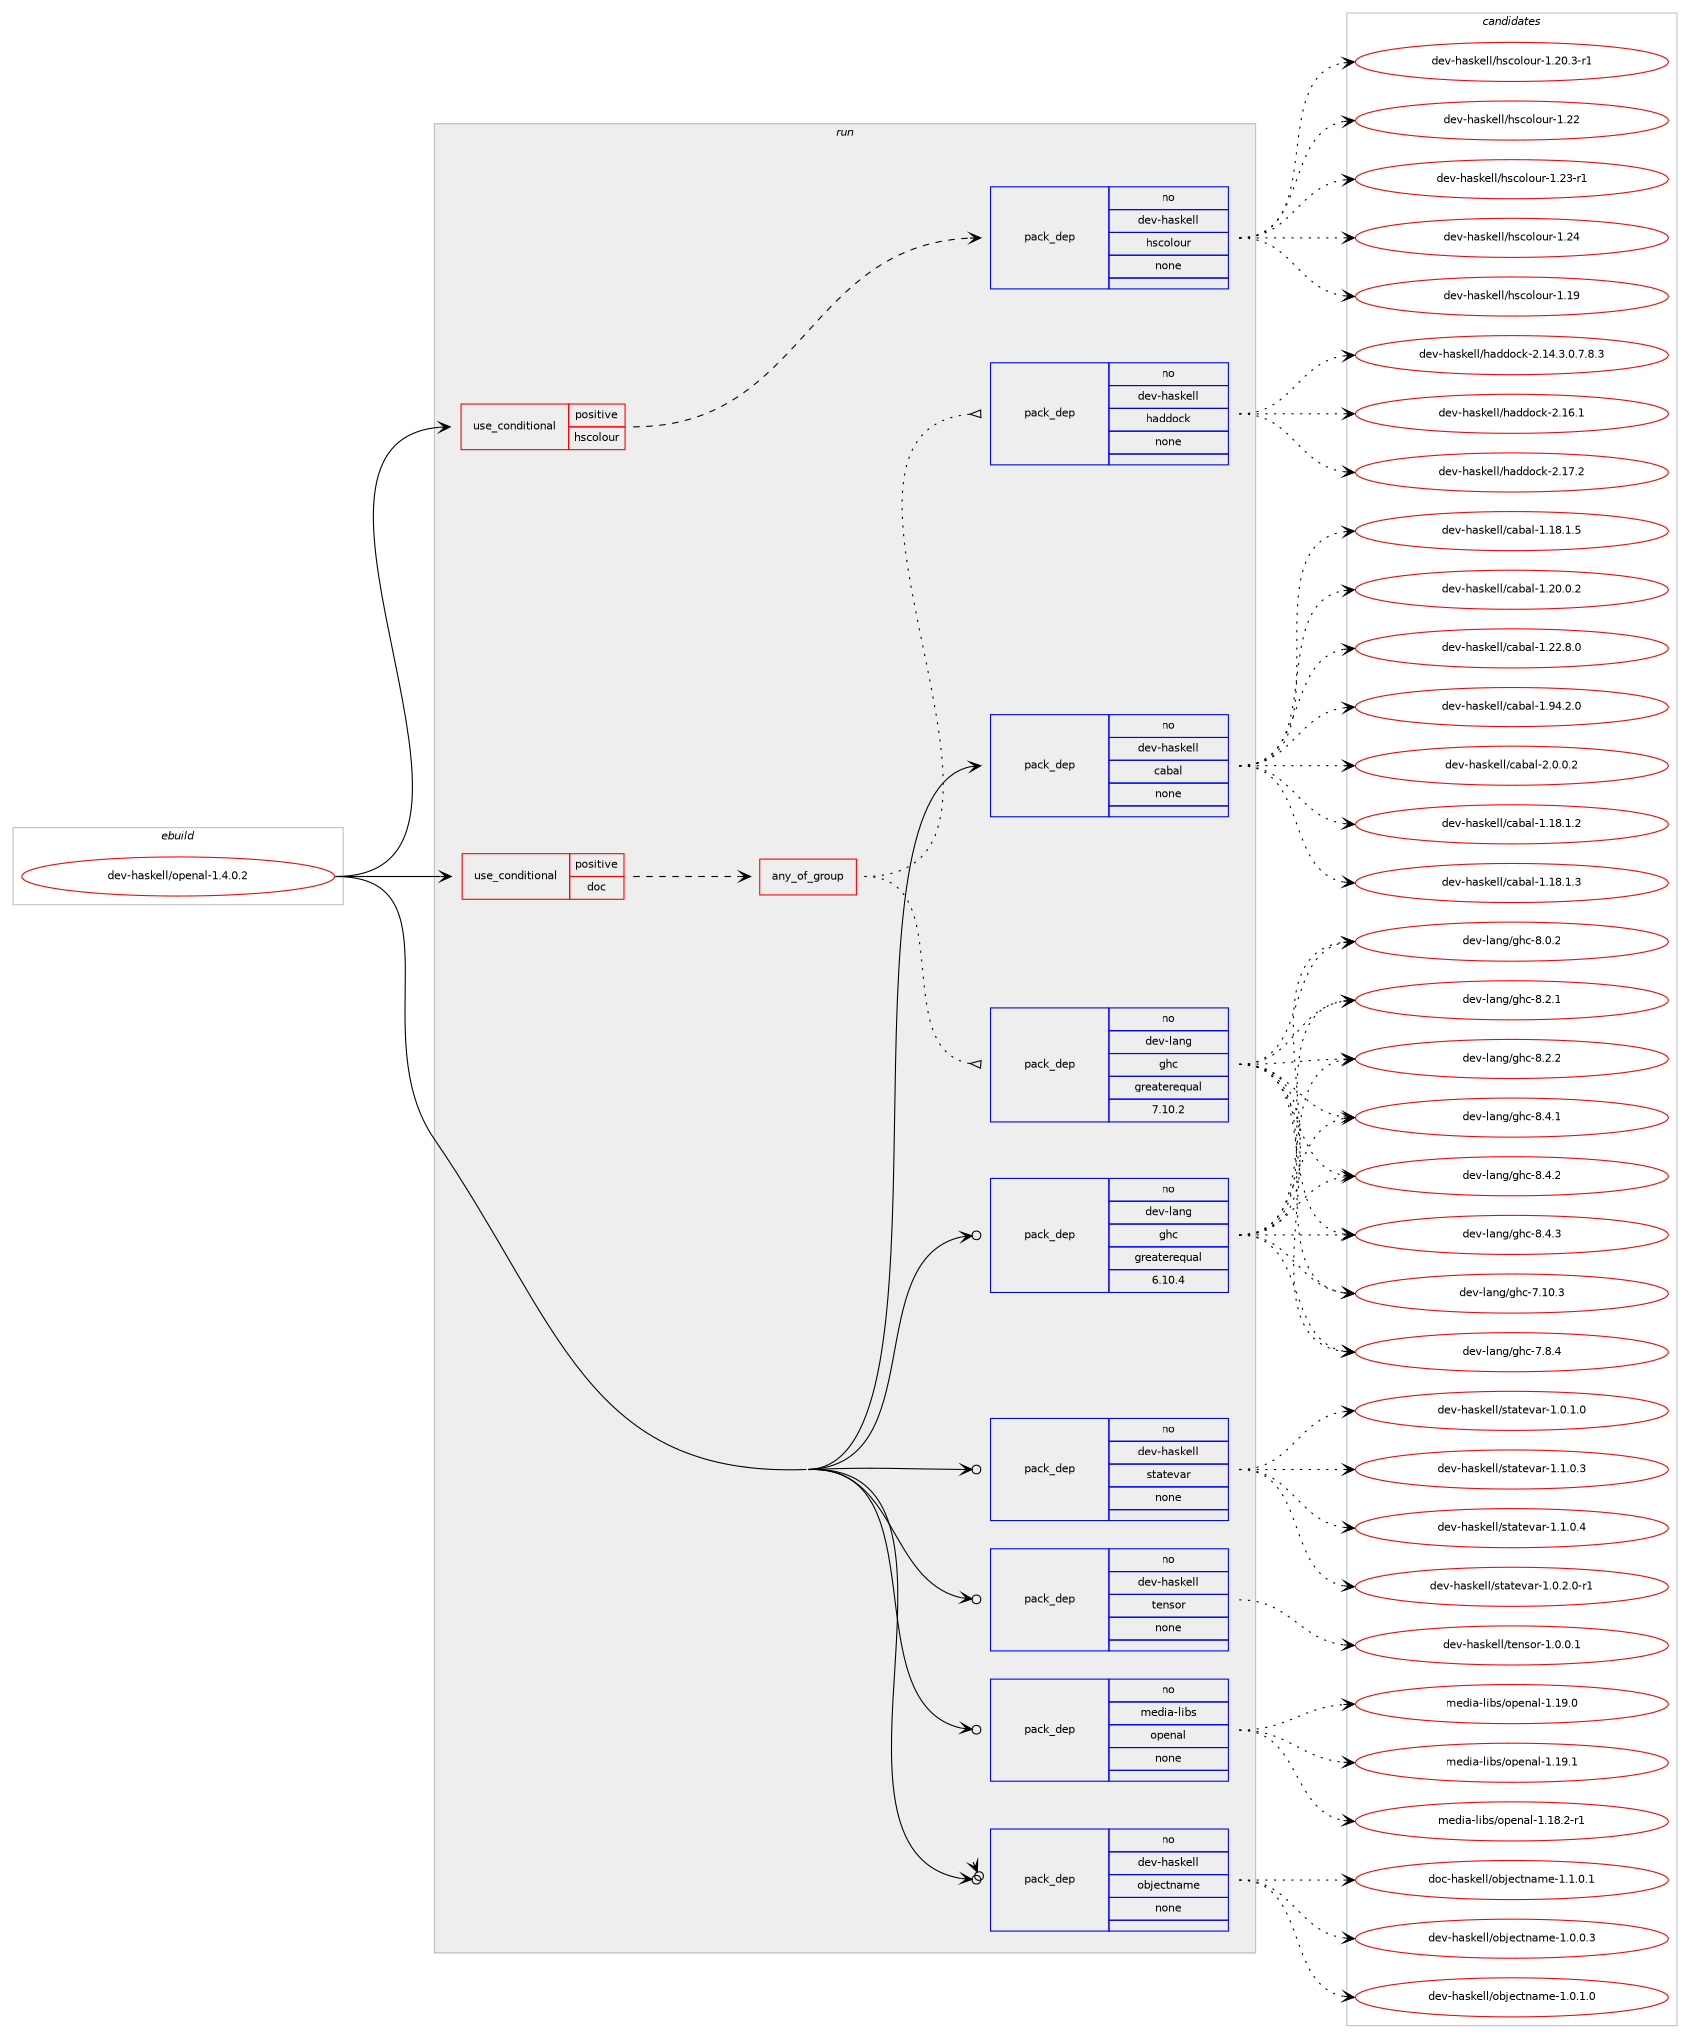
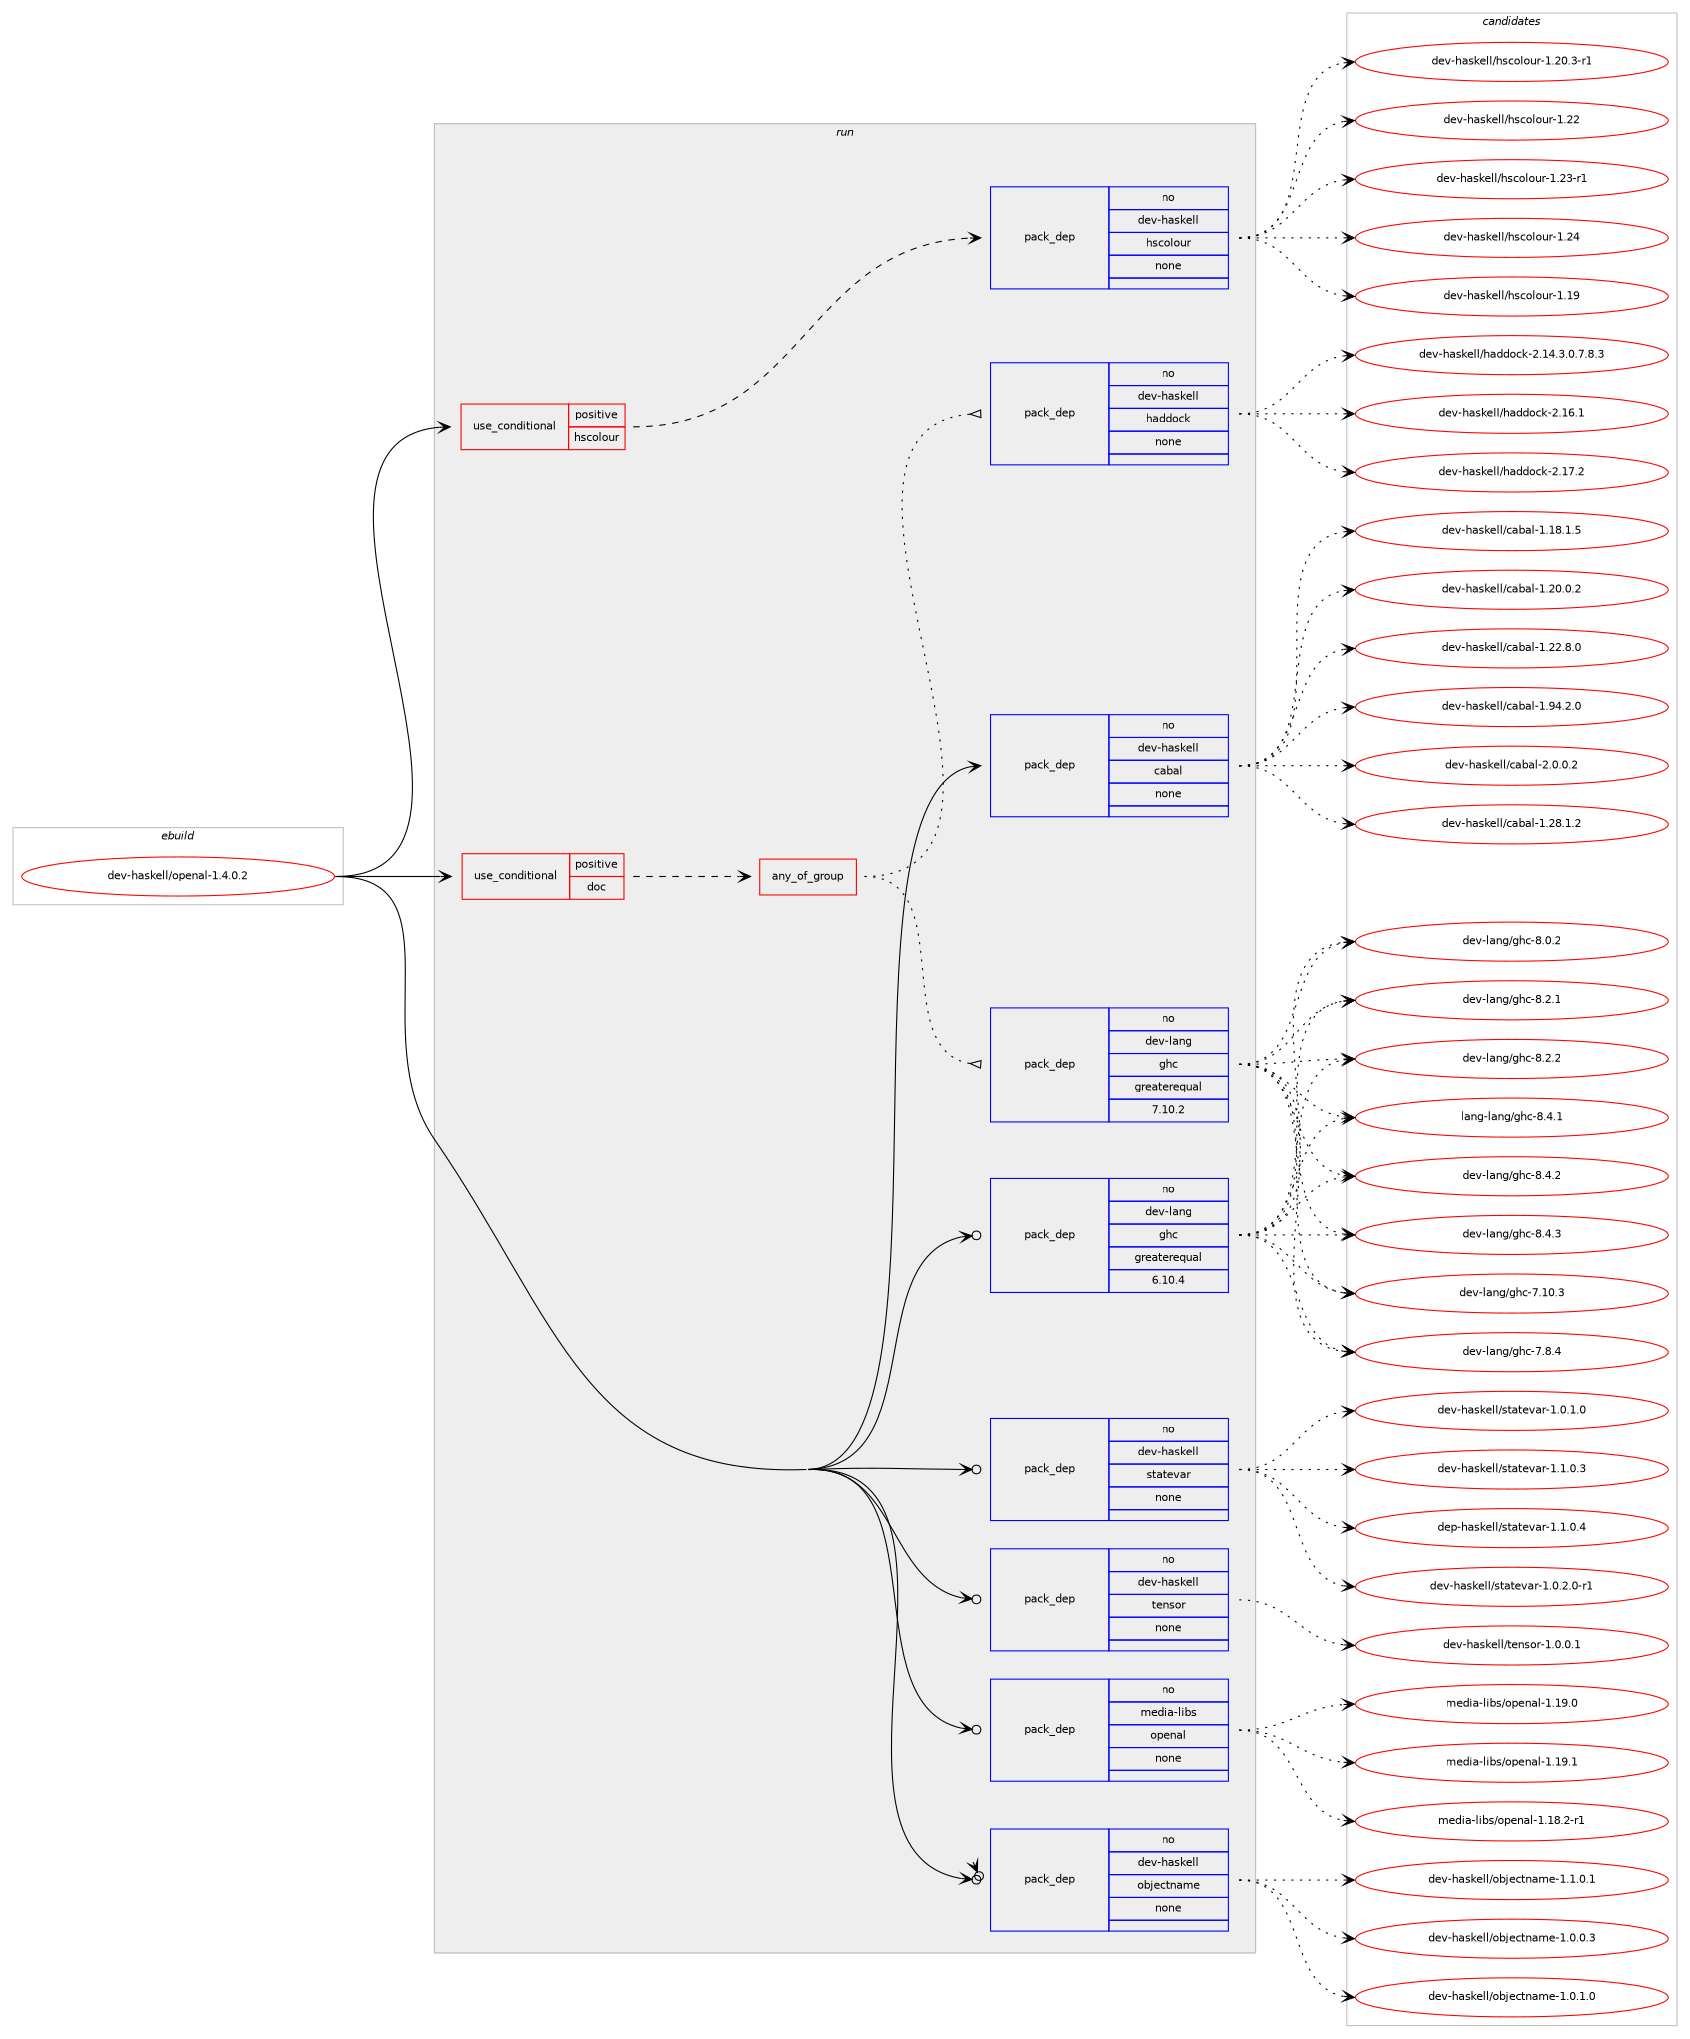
node "dev-haskell/cabal-1.18.1.2": label "dev-haskell/cabal-1.18.1.2" -> "dev-haskell/cabal-1.28.1.2"
node "dev-haskell/cabal-1.18.1.3": removed
node "dev-lang/ghc-8.4.1": label "dev-lang/ghc-8.4.1" -> "lang-lang/ghc-8.4.1"
node "dev-haskell/statevar-1.1.0.4": label "dev-haskell/statevar-1.1.0.4" -> "dep-haskell/statevar-1.1.0.4"
node "doc-haskell/objectname-1.1.0.1": label "doc-haskell/objectname-1.1.0.1" -> "dev-haskell/objectname-1.1.0.1"
